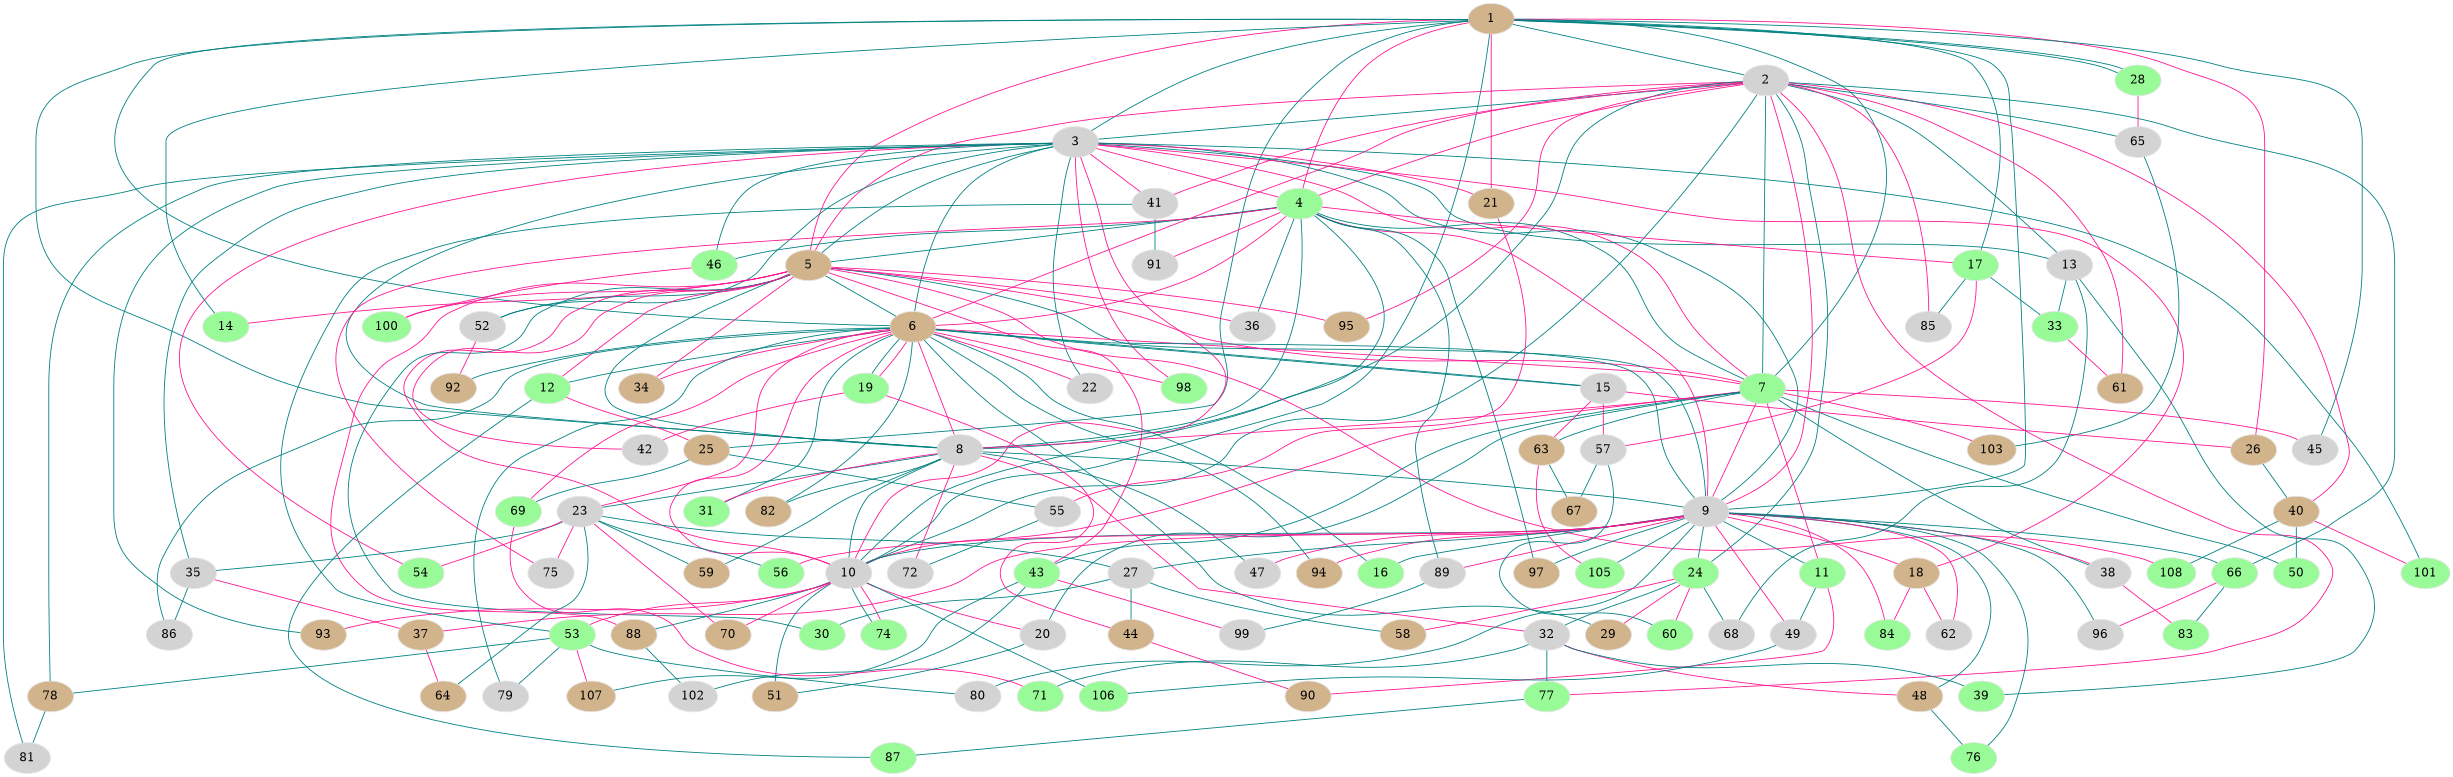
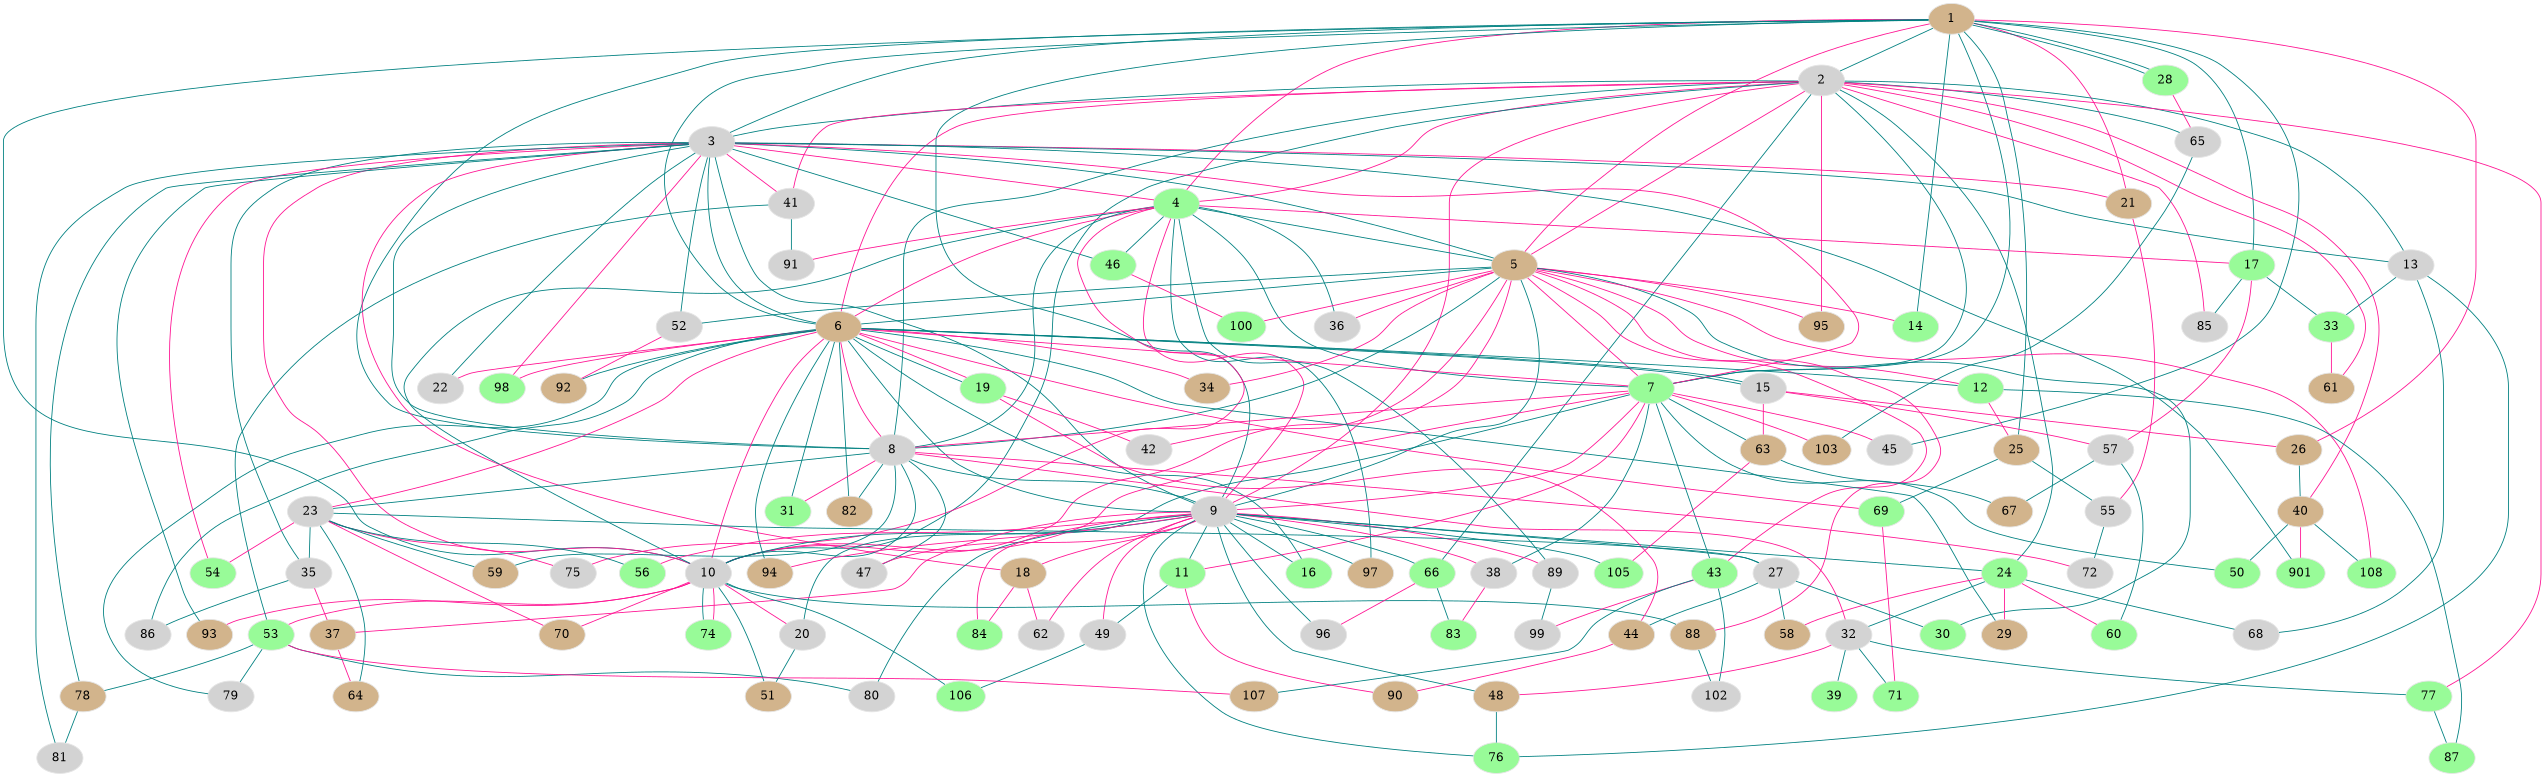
node "101": label "101" -> "901"
edge "13" -- "39": now "13" -- "76"
